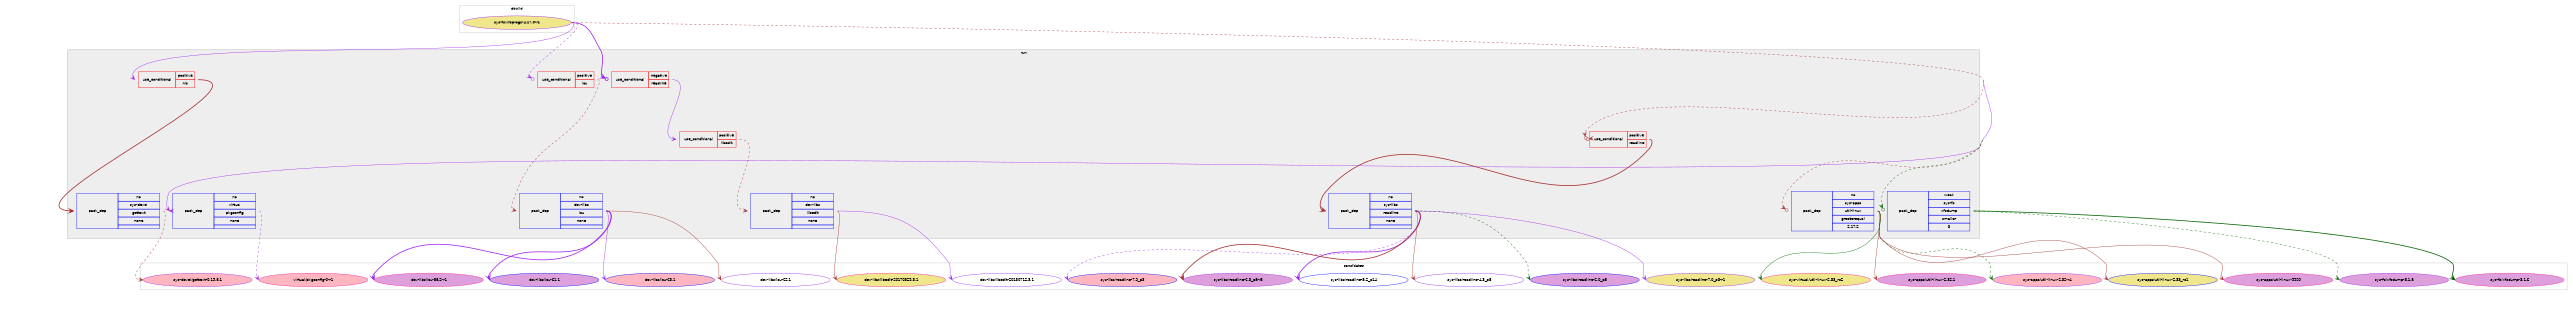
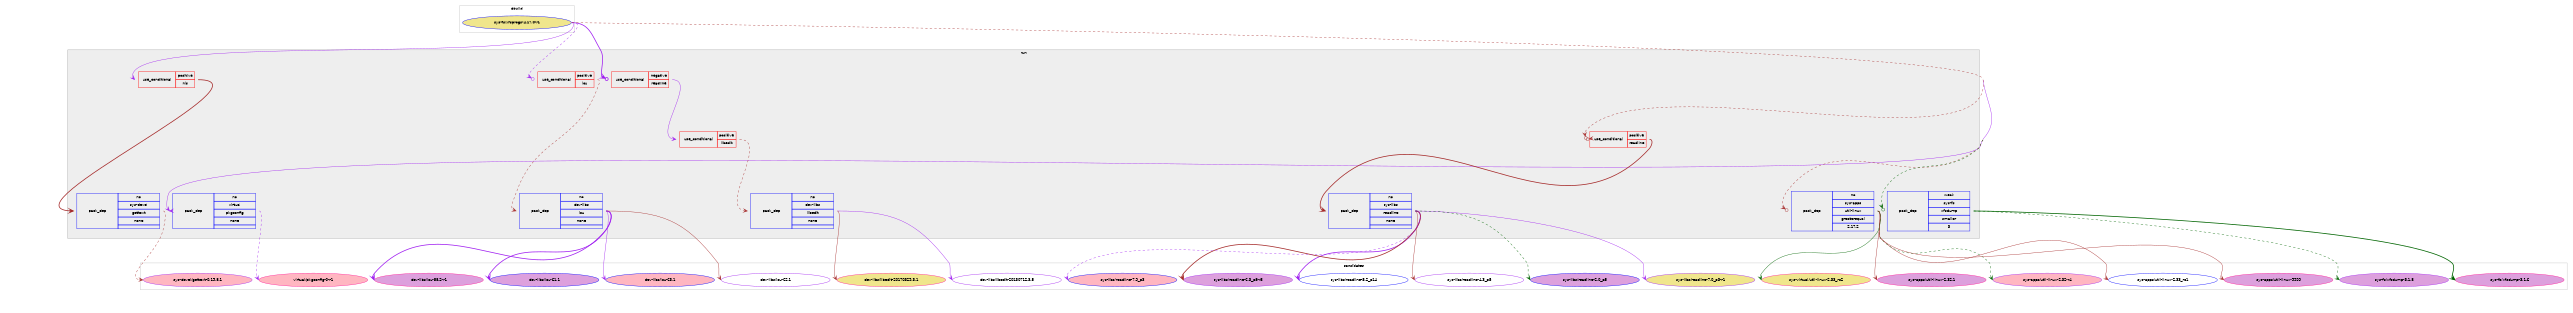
node "sys-fs/xfsprogs-4.17.0-r1": color purple -> blue
node "dev-libs/libedit-20130712.3.1": label "dev-libs/libedit-20130712.3.1" -> "dev-libs/libedit-20130712.3.5"
node "sys-apps/util-linux-2.33_rc1": fillcolor khaki -> white
